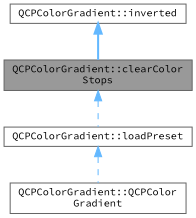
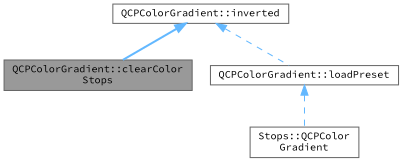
edge "QCPColorGradient::loadPreset" -> "QCPColorGradient::clearColor Stops": now "QCPColorGradient::loadPreset" -> "QCPColorGradient::inverted"
node "QCPColorGradient::QCPColor Gradient": label "QCPColorGradient::QCPColor Gradient" -> "Stops::QCPColor Gradient"
